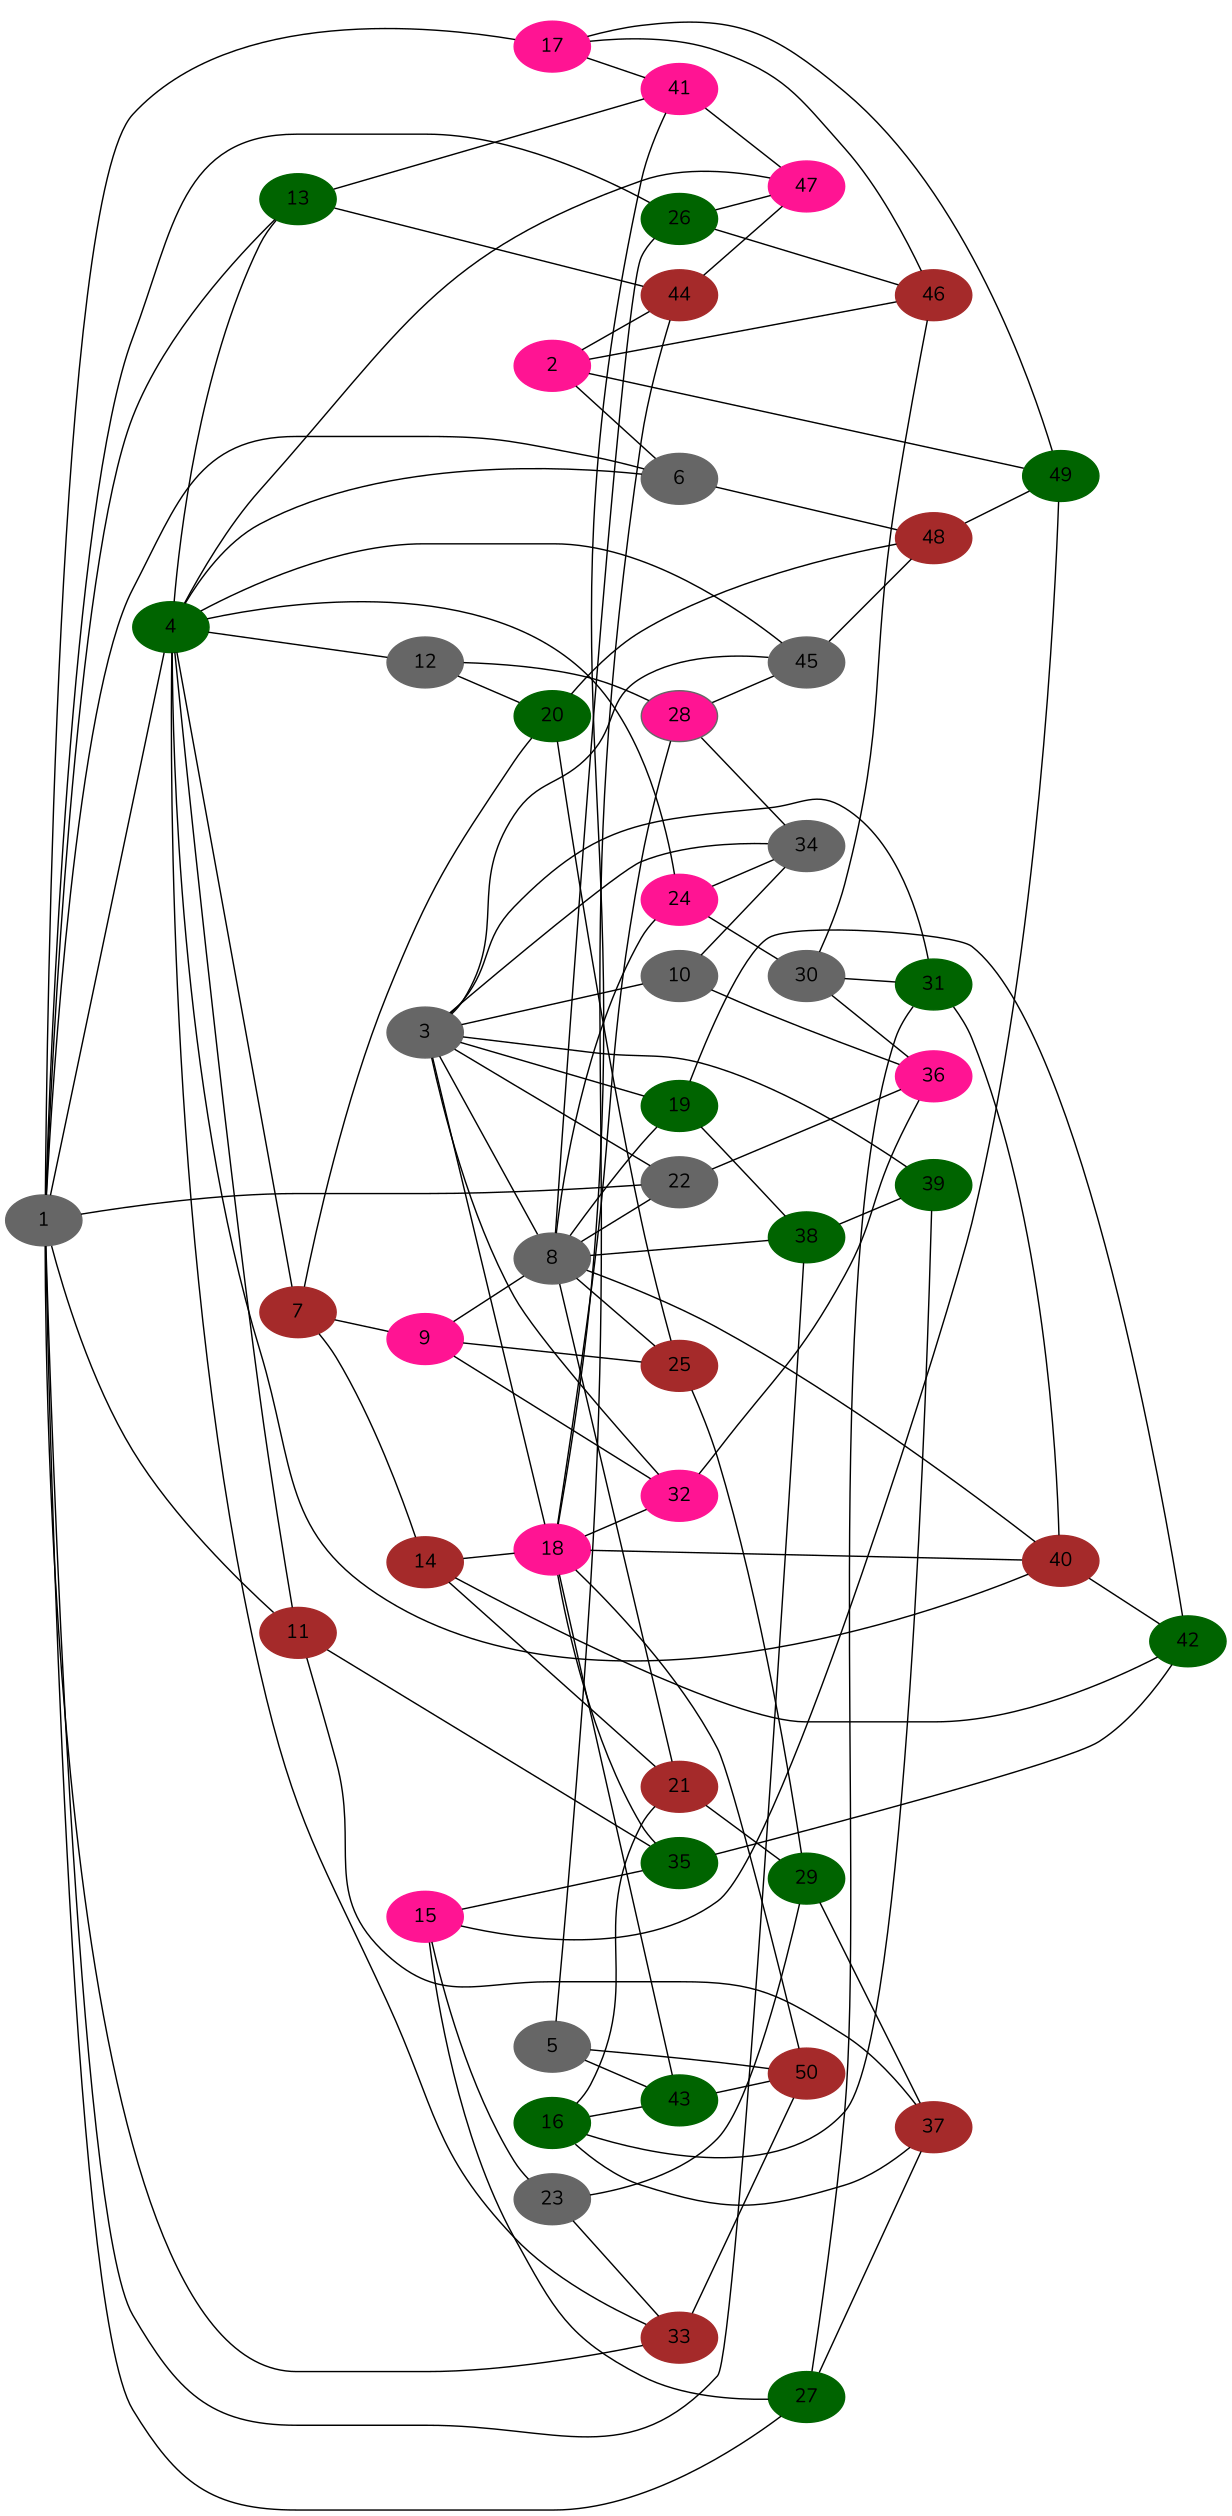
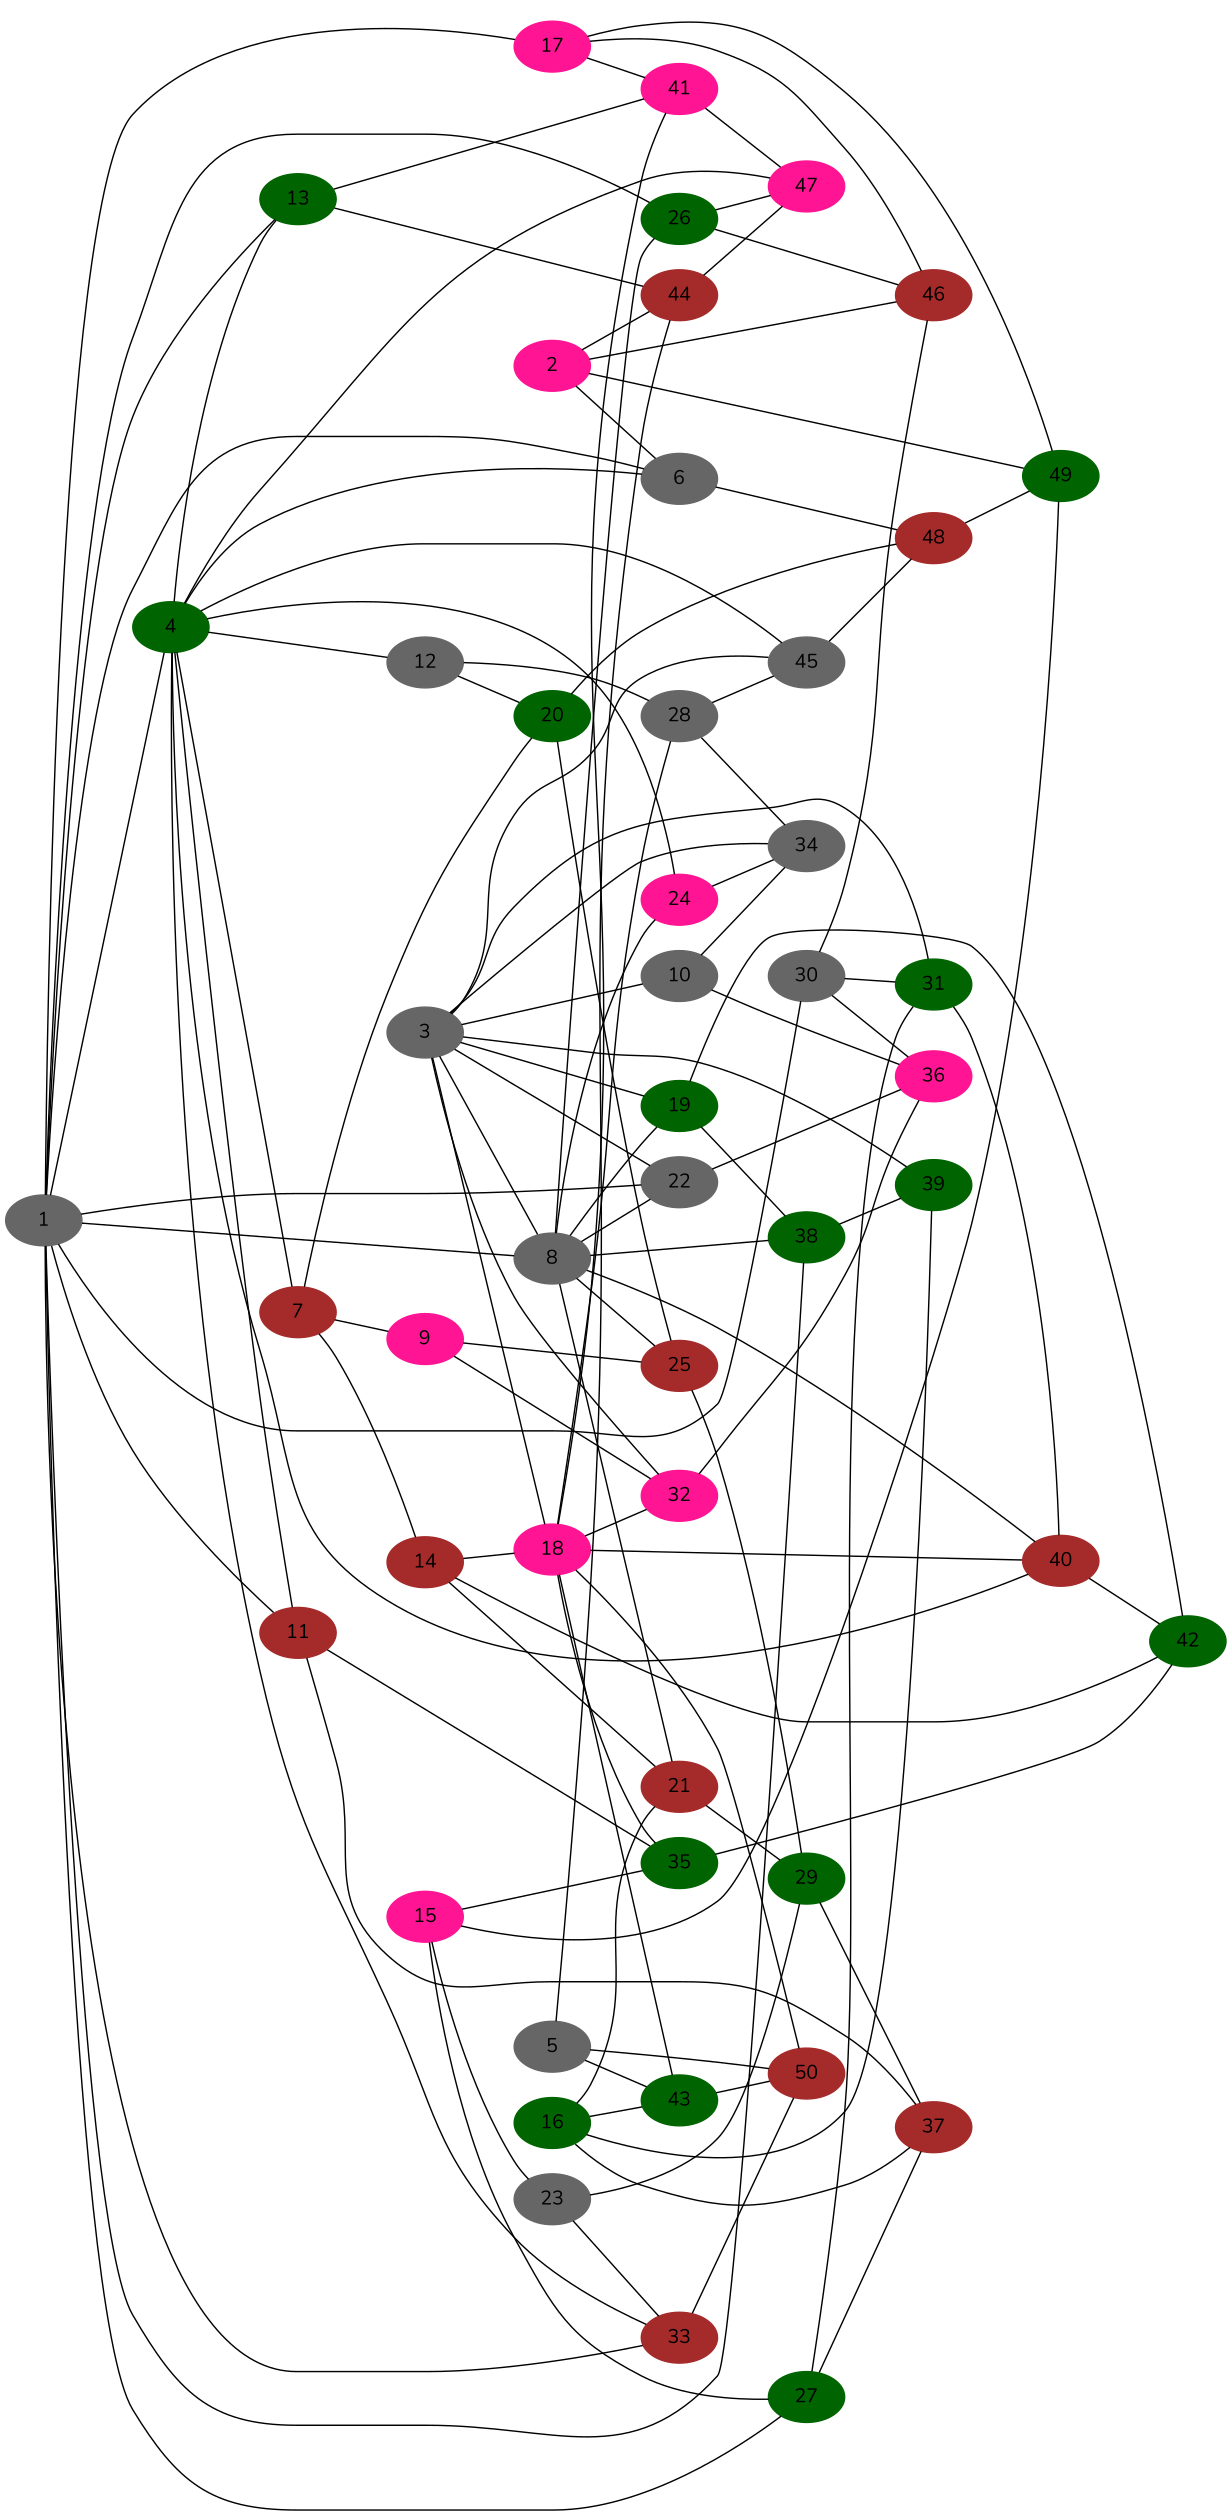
node "28": fillcolor deeppink -> gray40
edge "24" -- "30": now "1" -- "30"
edge "8" -- "9": now "8" -- "1"
